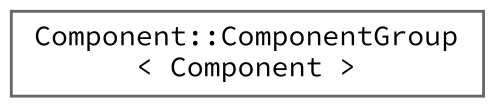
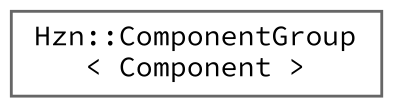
node "Component::ComponentGroup < Component >": label "Component::ComponentGroup < Component >" -> "Hzn::ComponentGroup < Component >"
